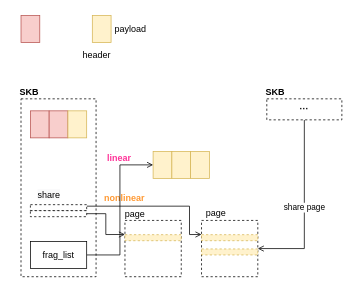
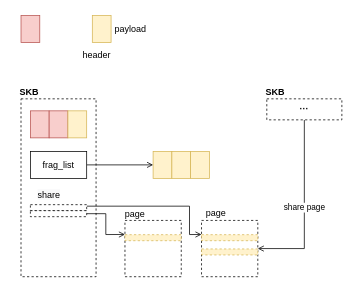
node "linear": removed
node "nonlinear": removed
node "frag_list": moved (59, 255) -> (59, 165)
